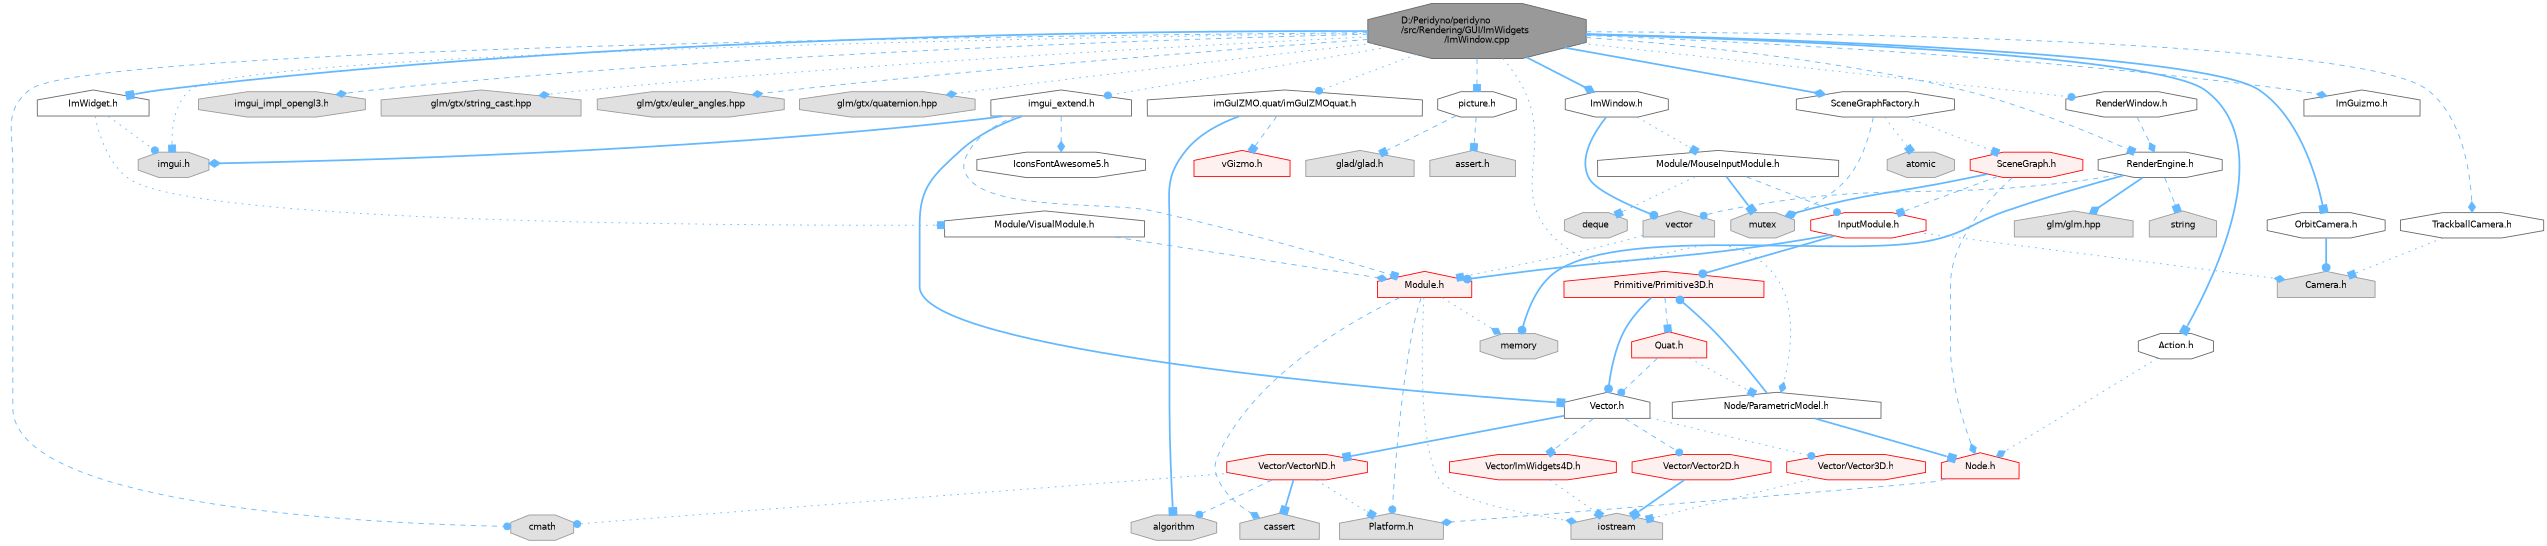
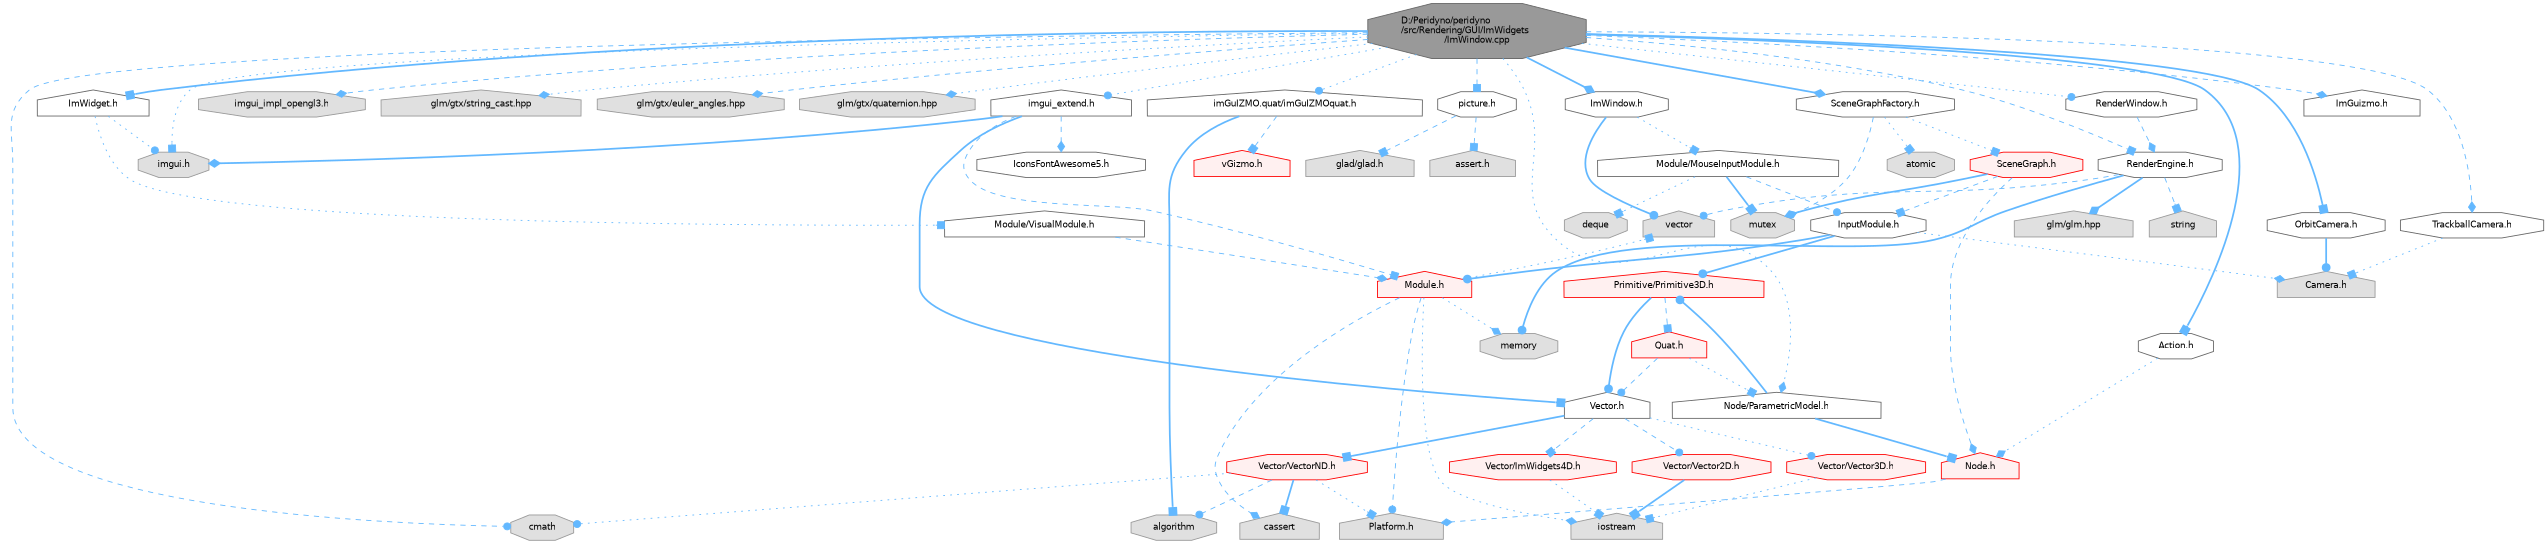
node "InputModule.h": color red -> grey40
edge "vector" -> "Module.h": reversed
